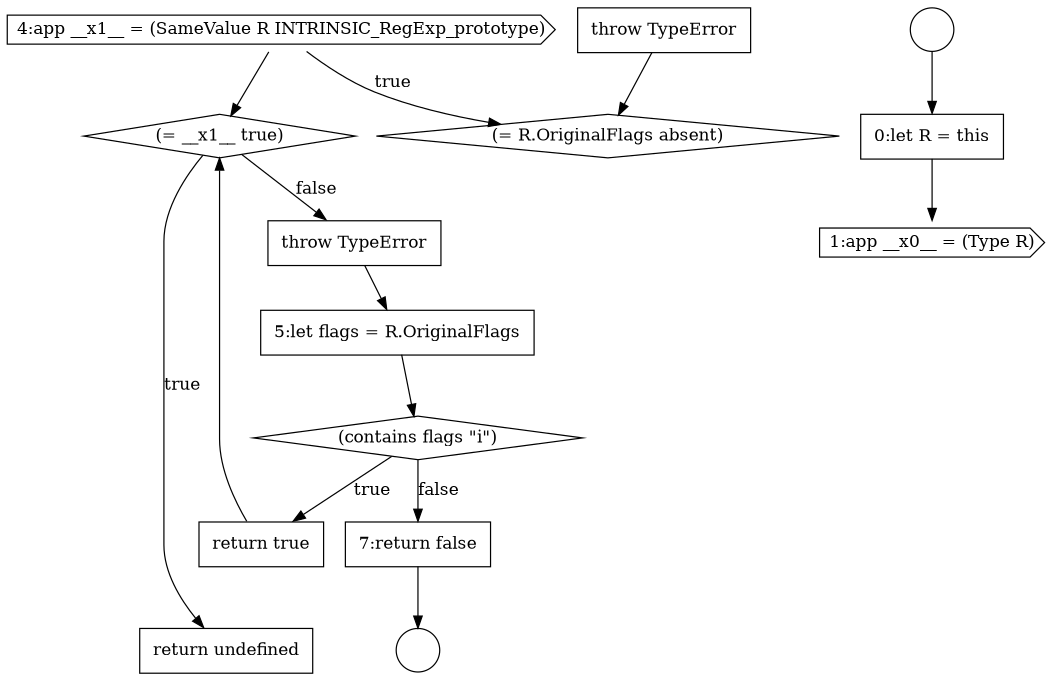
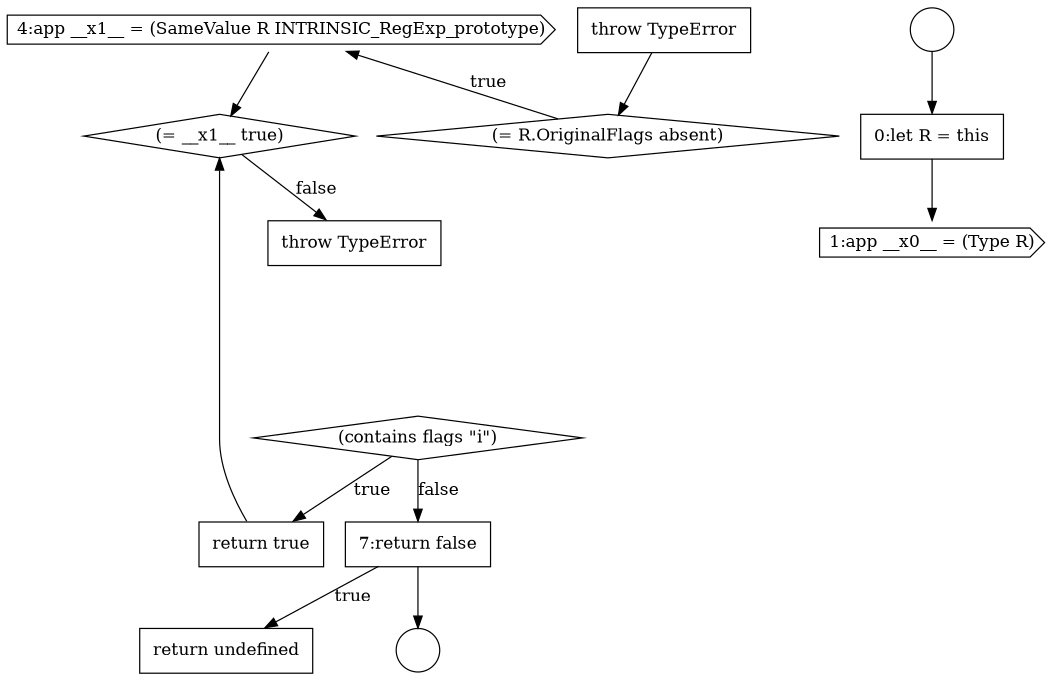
edge "4:app __x1__ = (SameValue R INTRINSIC_RegExp_prototype)" -> "(= R.OriginalFlags absent)": reversed
node "5:let flags = R.OriginalFlags": removed
edge "(= __x1__ true)" -> "return undefined": now "7:return false" -> "return undefined"
